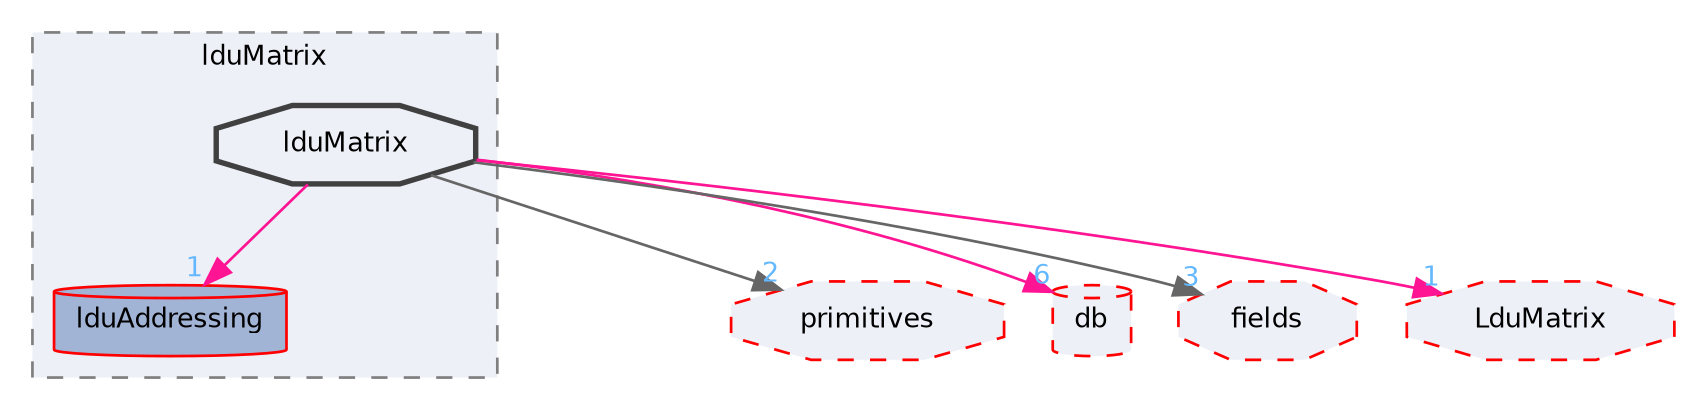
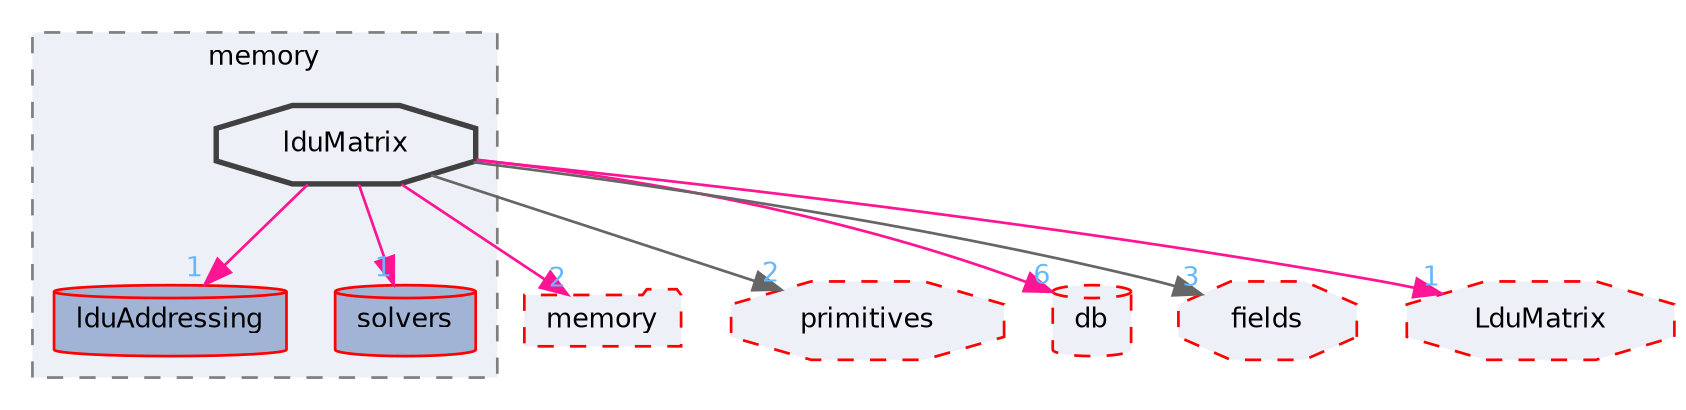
cluster "lduMatrix": label "lduMatrix" -> "memory"
node "solvers": added
node "memory": added
